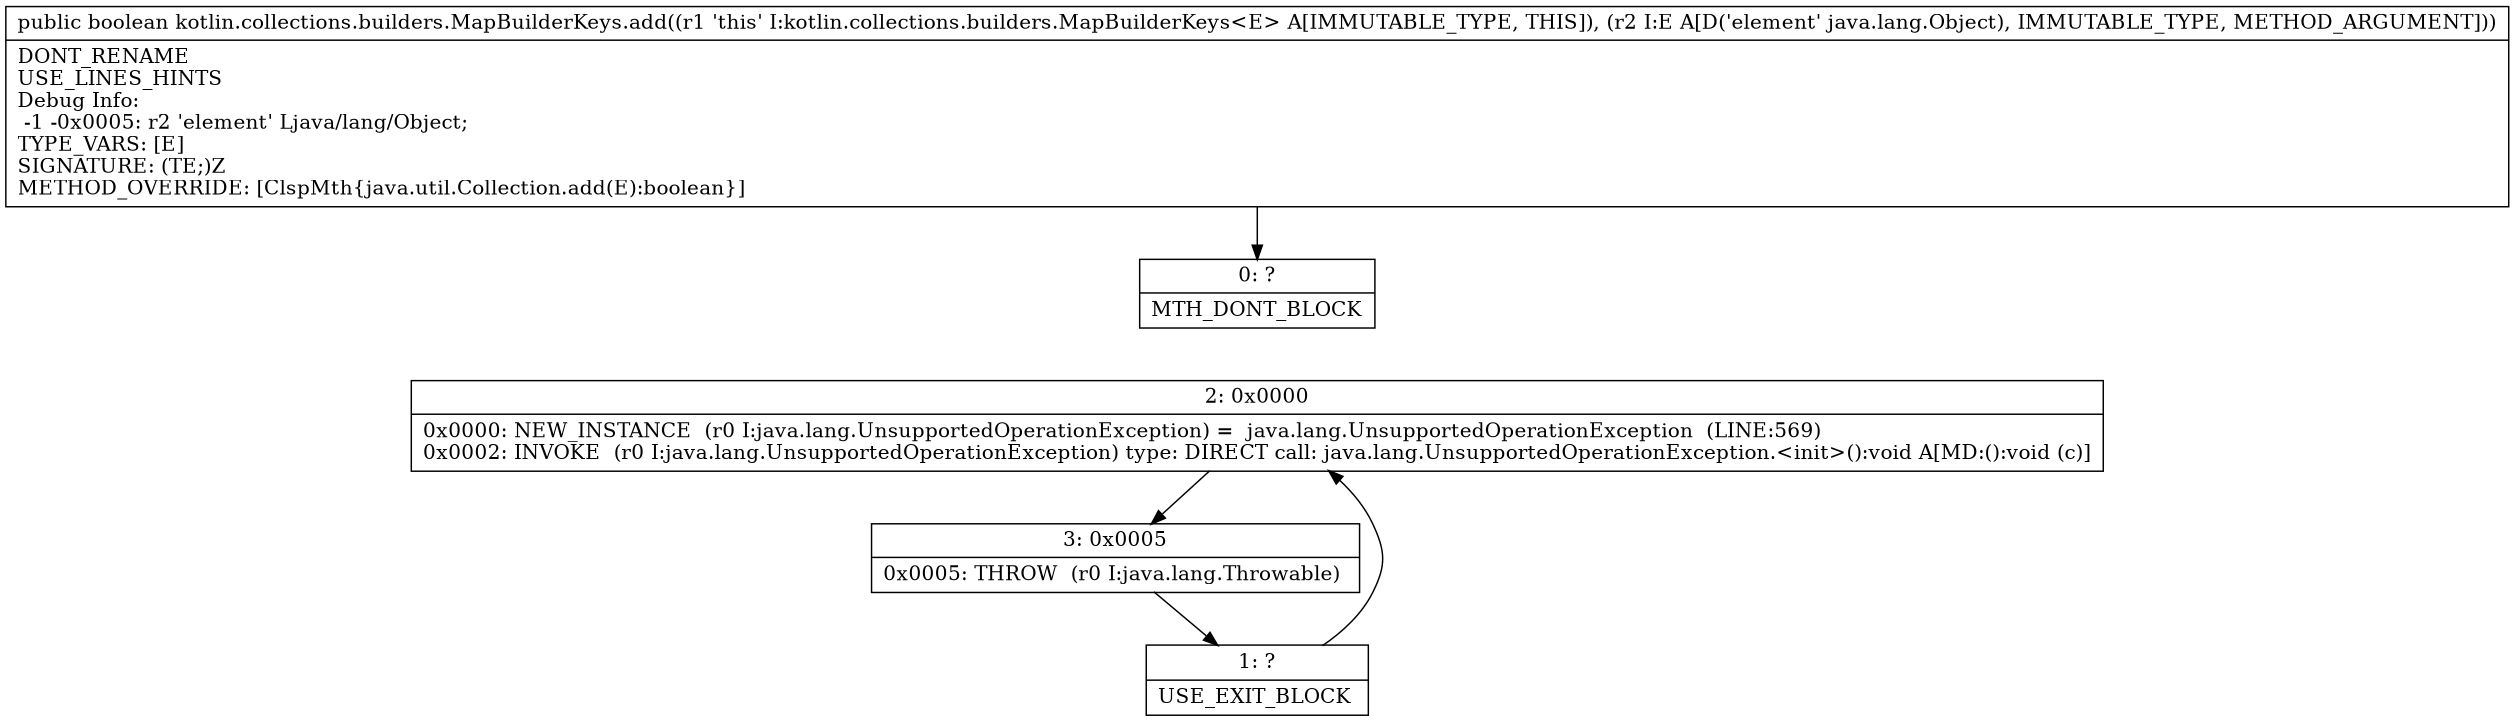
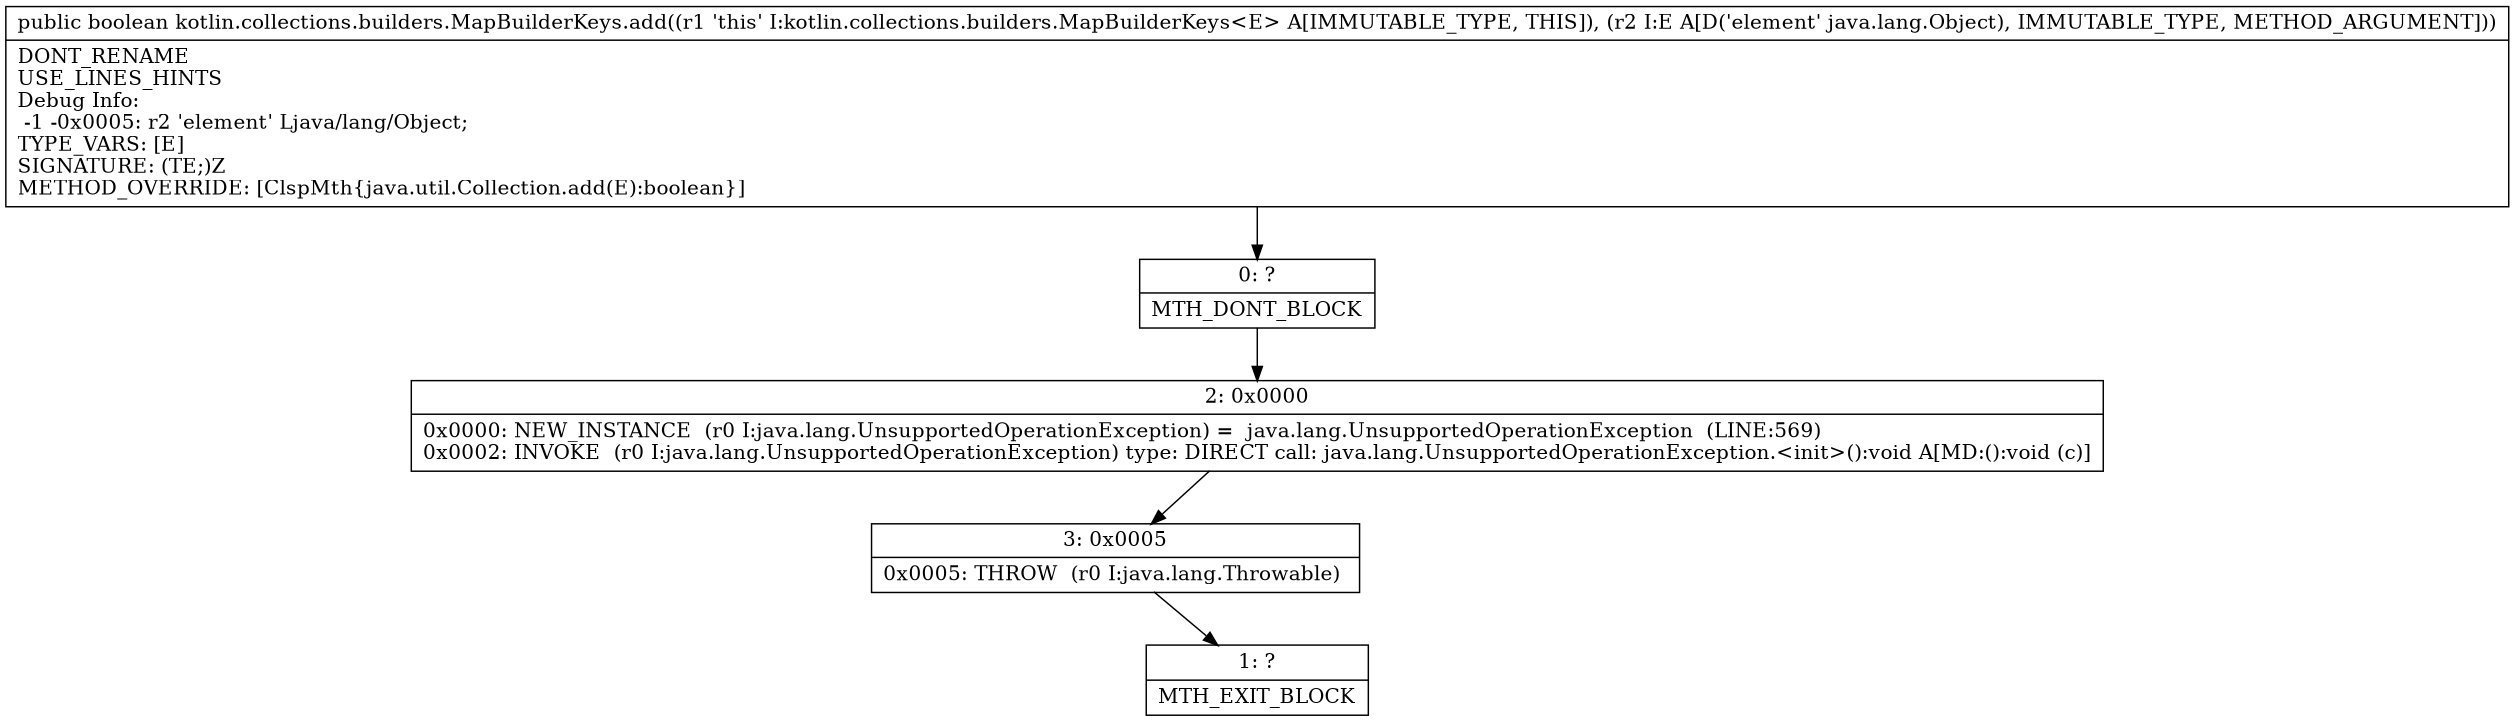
edge "1: ?" -> "2: 0x0000": now "0: ?" -> "2: 0x0000"
node "1: ?": text "USE_EXIT_BLOCK" -> "MTH_EXIT_BLOCK"
